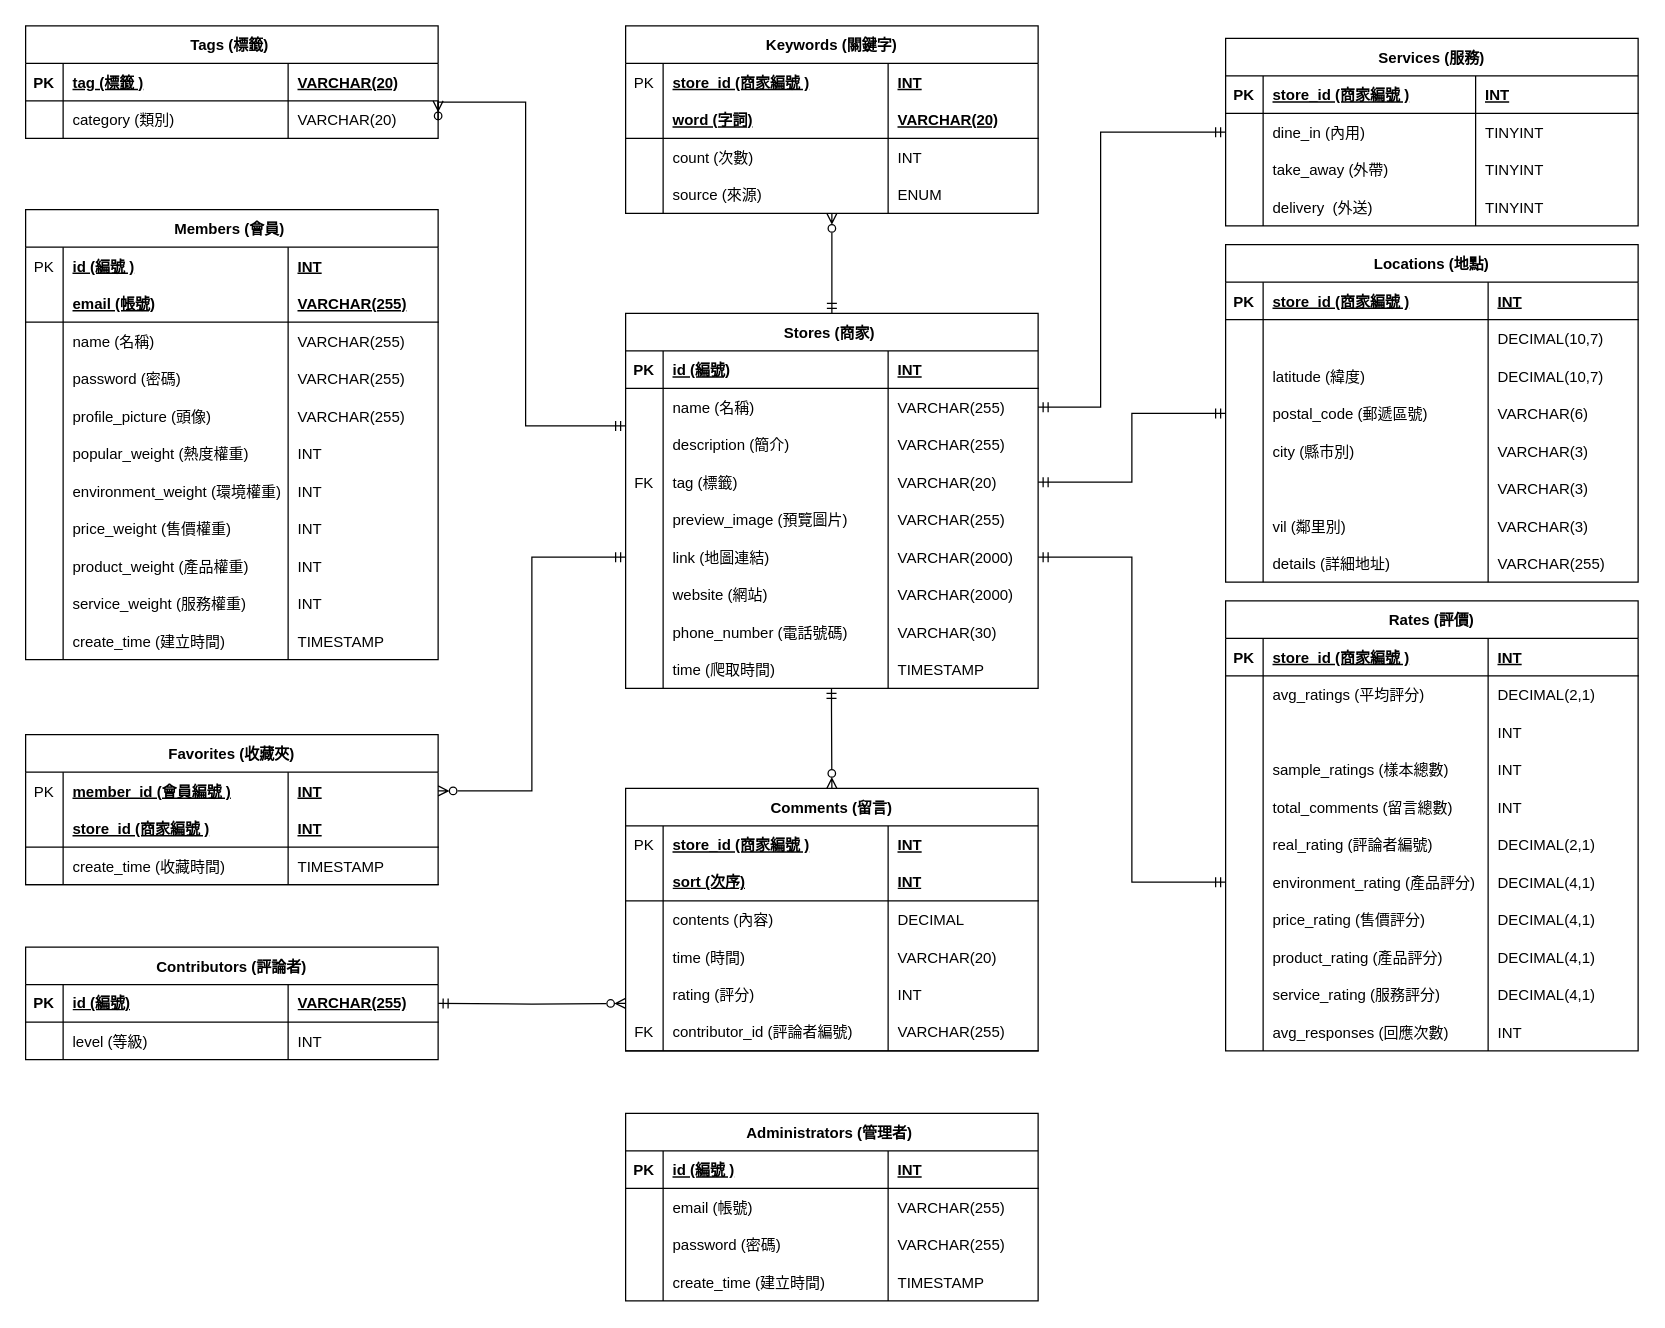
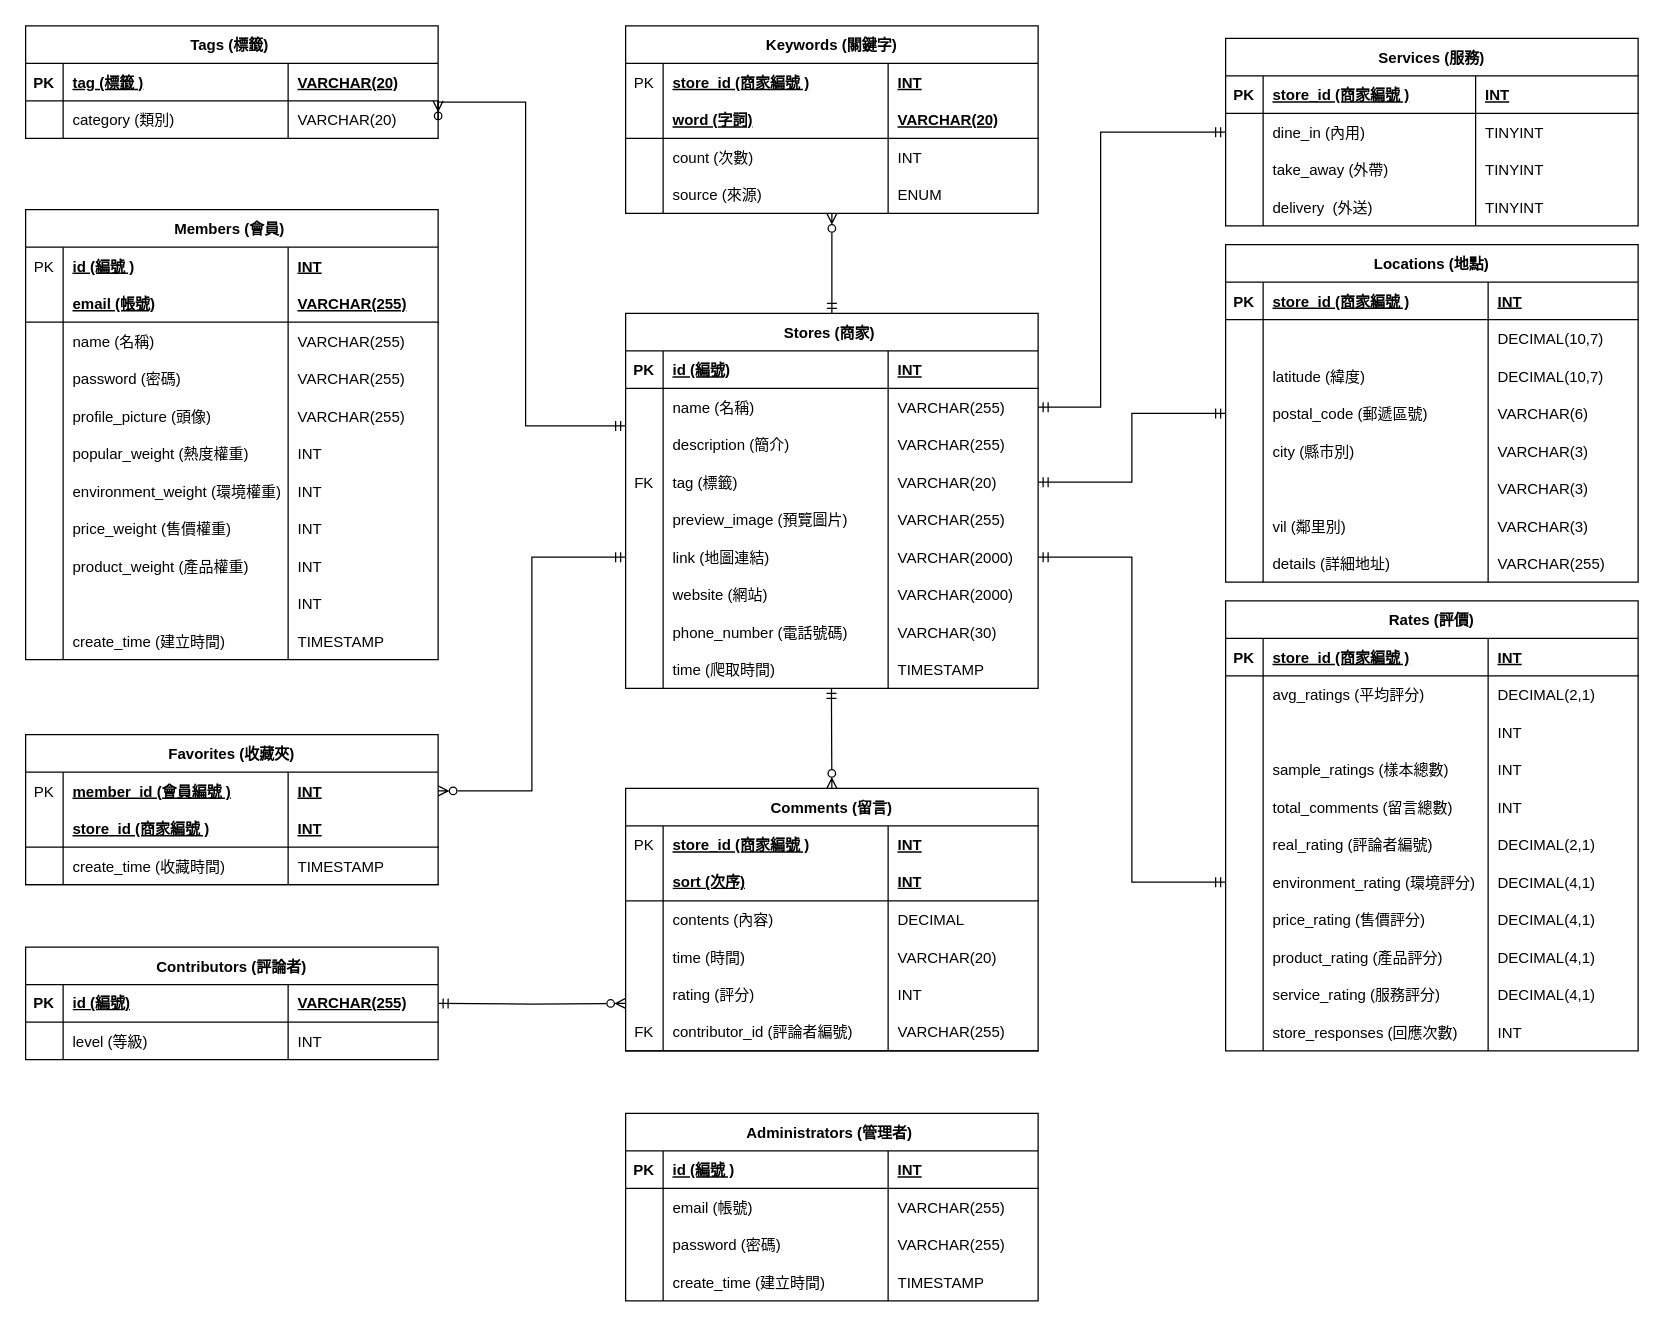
node "service_weight (服務權重)": removed
node "environment_rating (產品評分)": label "environment_rating (產品評分)" -> "environment_rating (環境評分)"
node "avg_responses (回應次數)": label "avg_responses (回應次數)" -> "store_responses (回應次數)"
